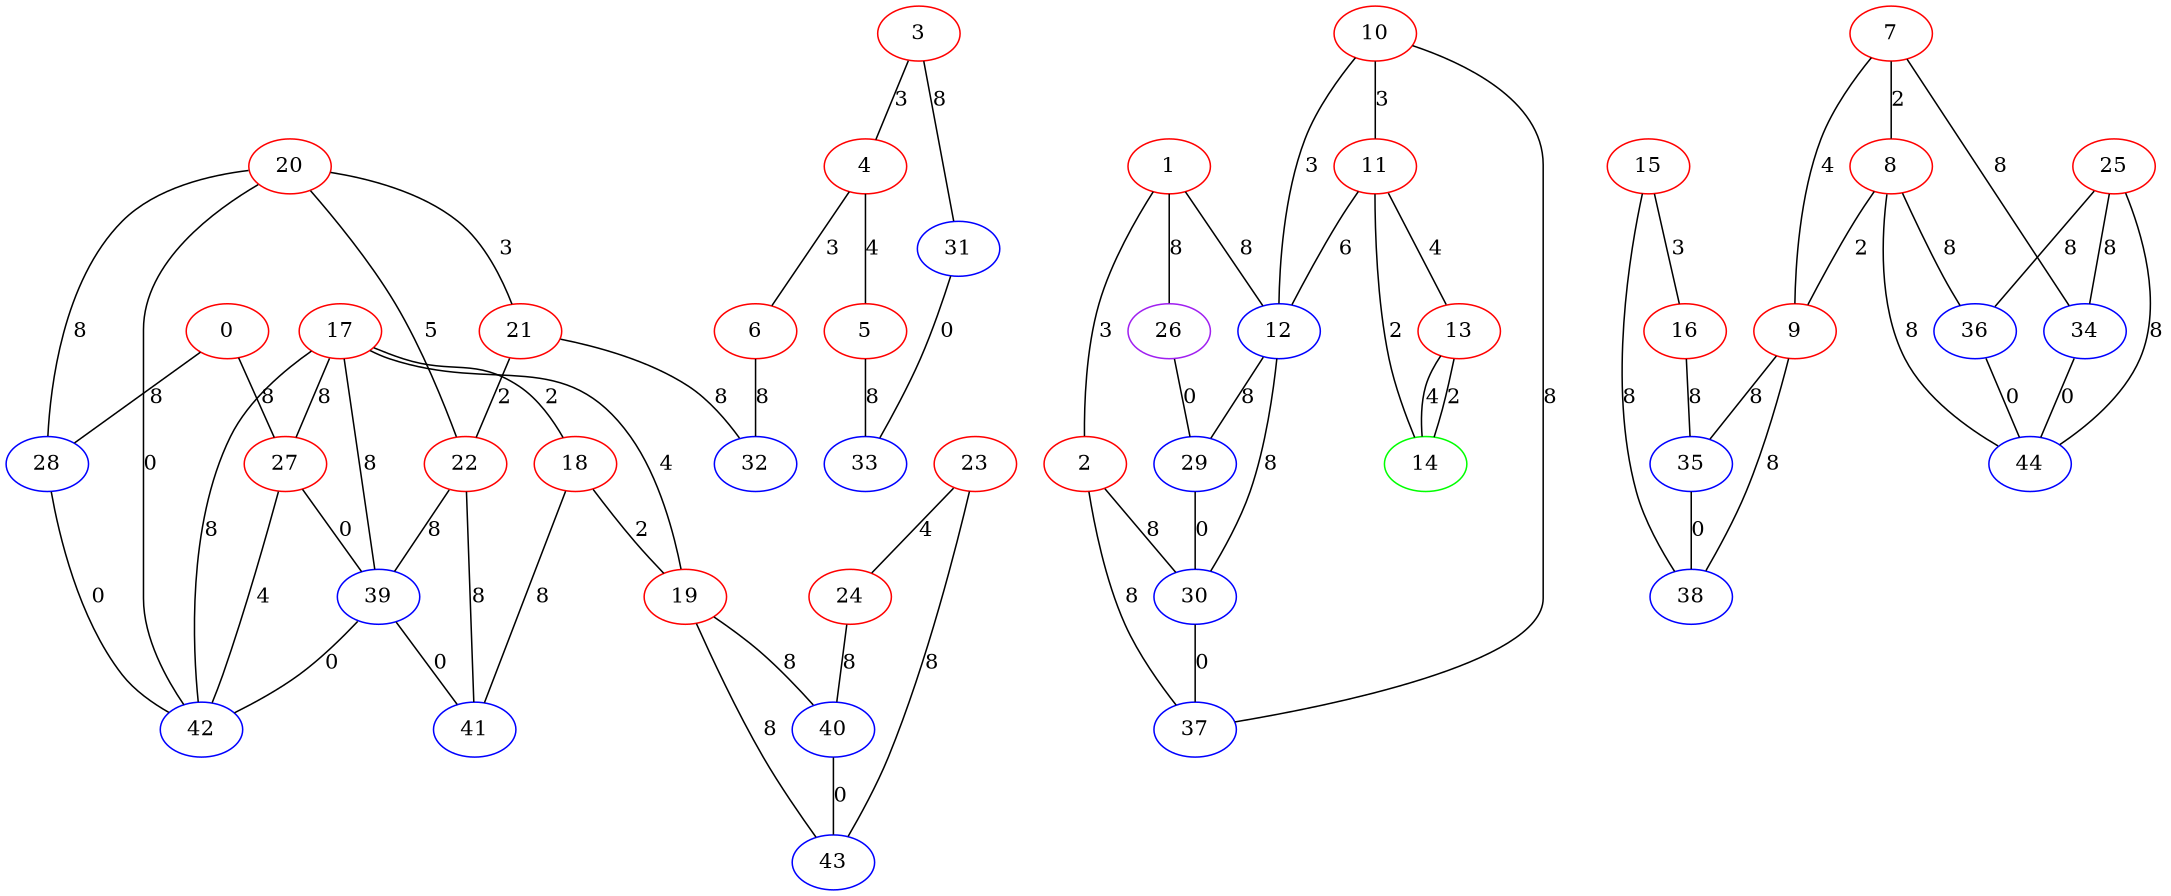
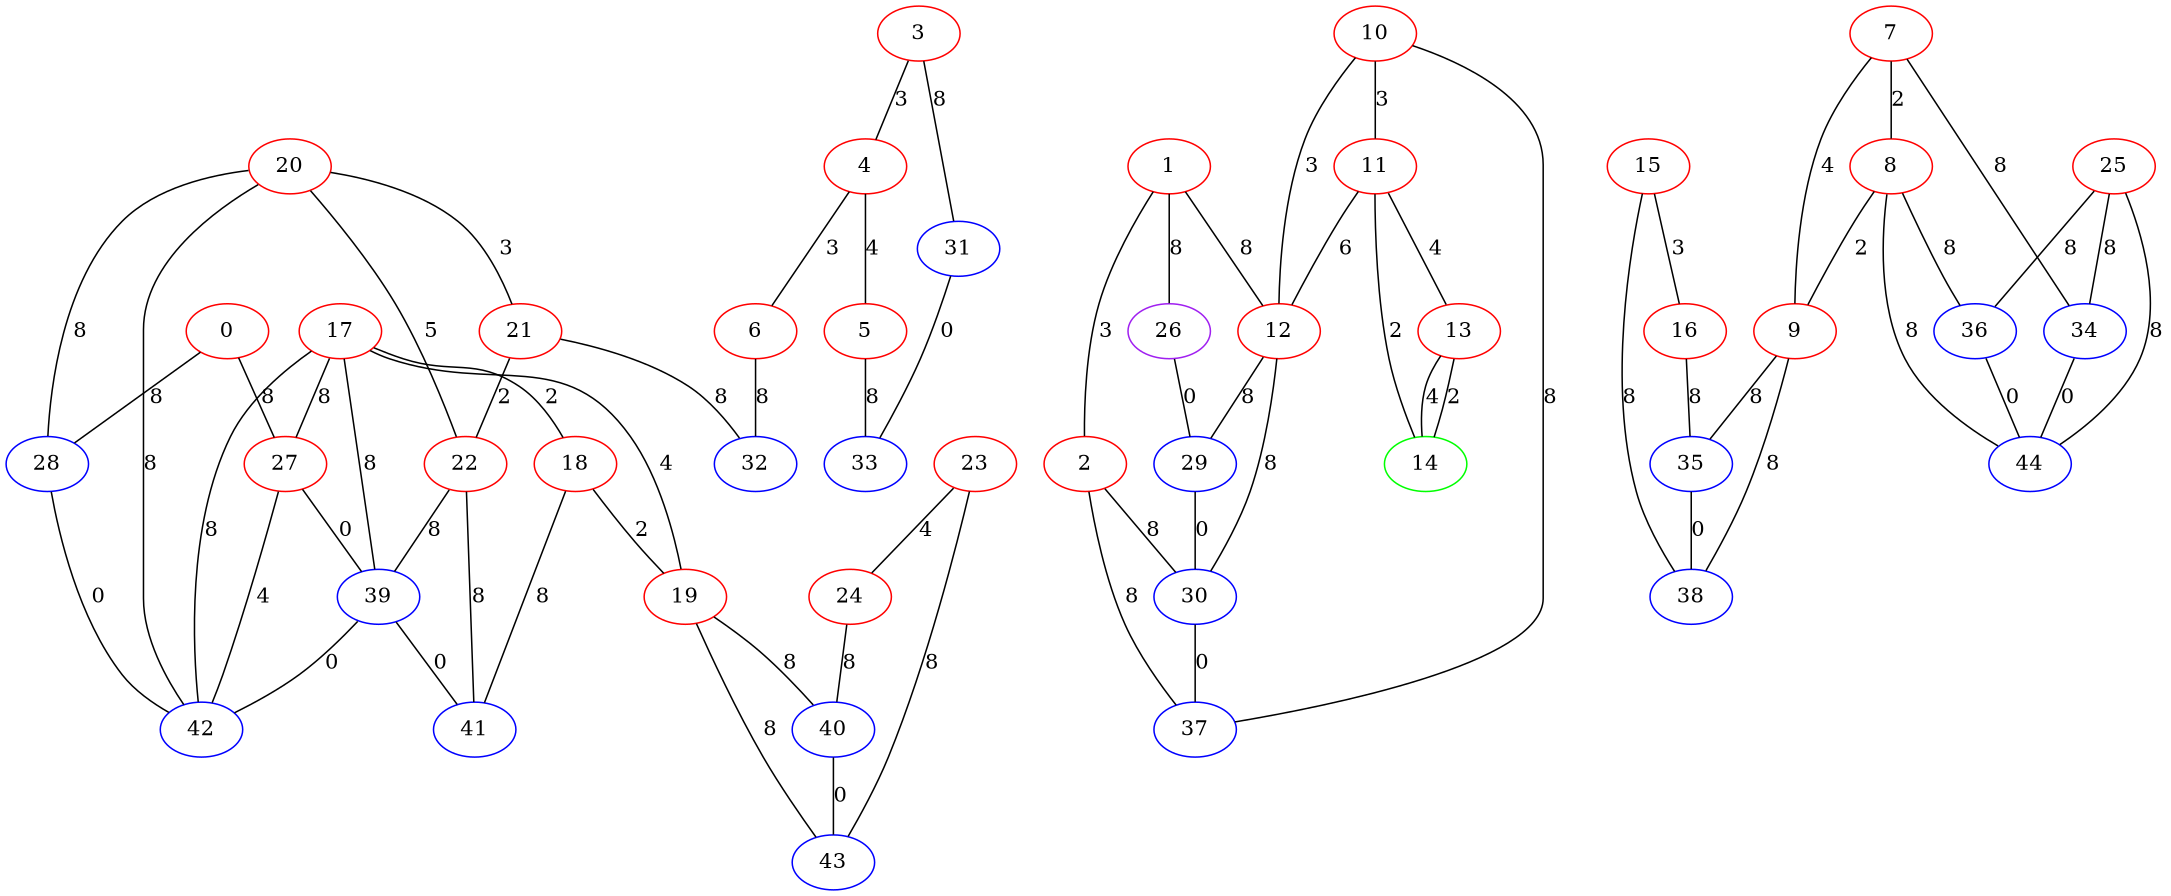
node "12": color blue -> red
edge "20" -- "42": label "0" -> "8"
